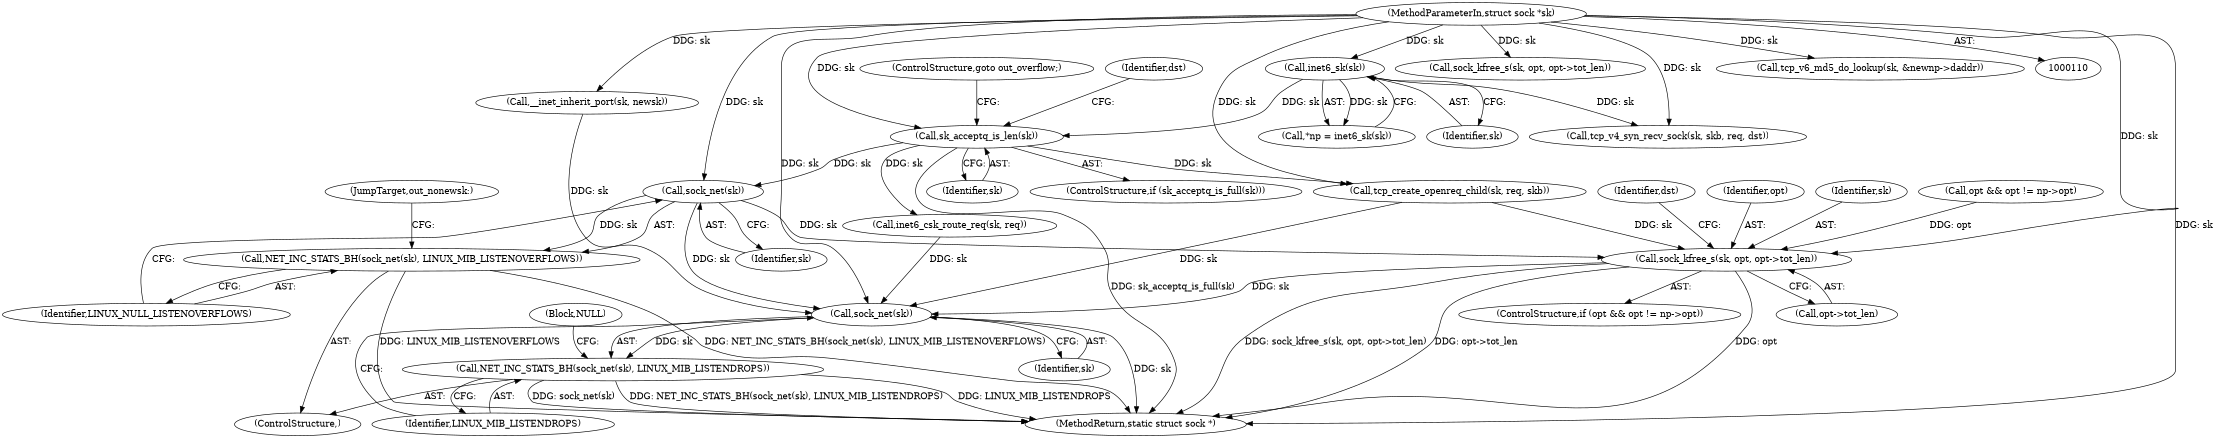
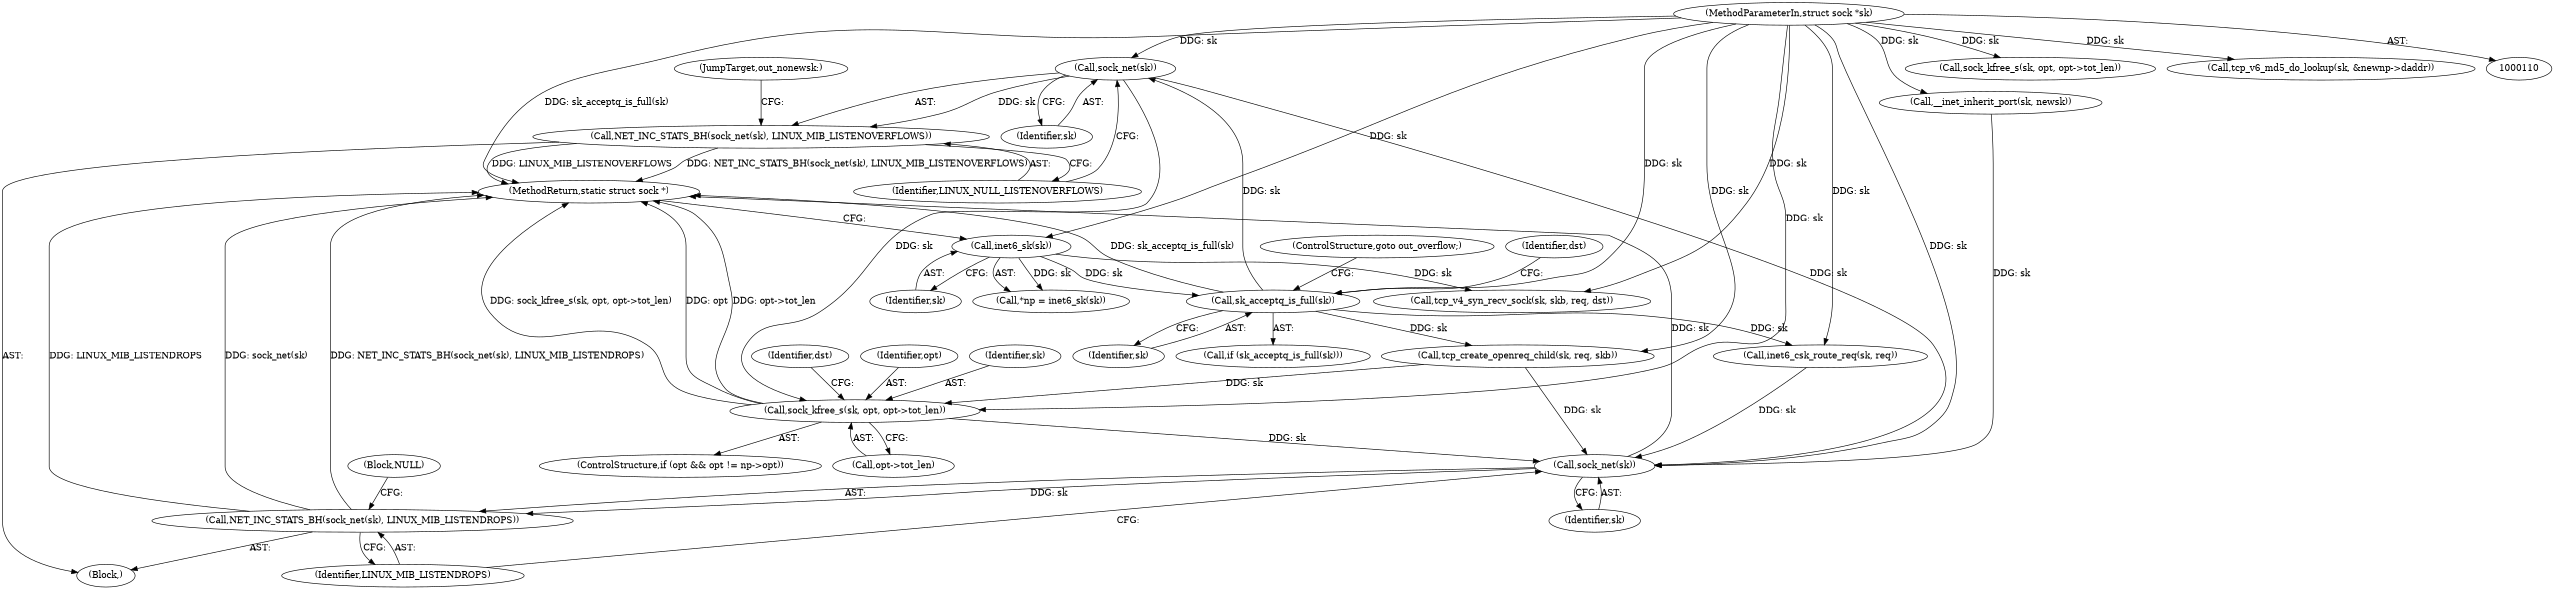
edge "(Call,*np = inet6_sk(sk))" -> "(Call,inet6_sk(sk))": now "(MethodReturn,static struct sock *)" -> "(Call,inet6_sk(sk))"
node "(Call,sk_acceptq_is_len(sk))": label "(Call,sk_acceptq_is_len(sk))" -> "(Call,sk_acceptq_is_full(sk))"
edge "(MethodParameterIn,struct sock *sk)" -> "(Call,inet6_csk_route_req(sk, req))": added, label "DDG: sk"
node "(ControlStructure,if (sk_acceptq_is_full(sk)))": label "(ControlStructure,if (sk_acceptq_is_full(sk)))" -> "(Call,if (sk_acceptq_is_full(sk)))"
node "(Call,opt && opt != np->opt)": removed
edge "(MethodParameterIn,struct sock *sk)" -> "(MethodReturn,static struct sock *)": label "DDG: sk" -> "DDG: sk_acceptq_is_full(sk)"
node "(ControlStructure,)": label "(ControlStructure,)" -> "(Block,)"
